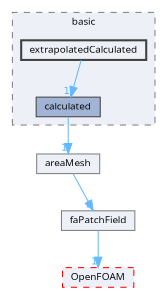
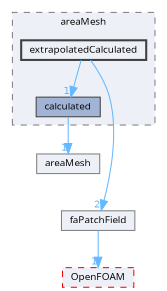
cluster "basic": label "basic" -> "areaMesh"
edge "areaMesh" -> "faPatchField": now "extrapolatedCalculated" -> "faPatchField"
